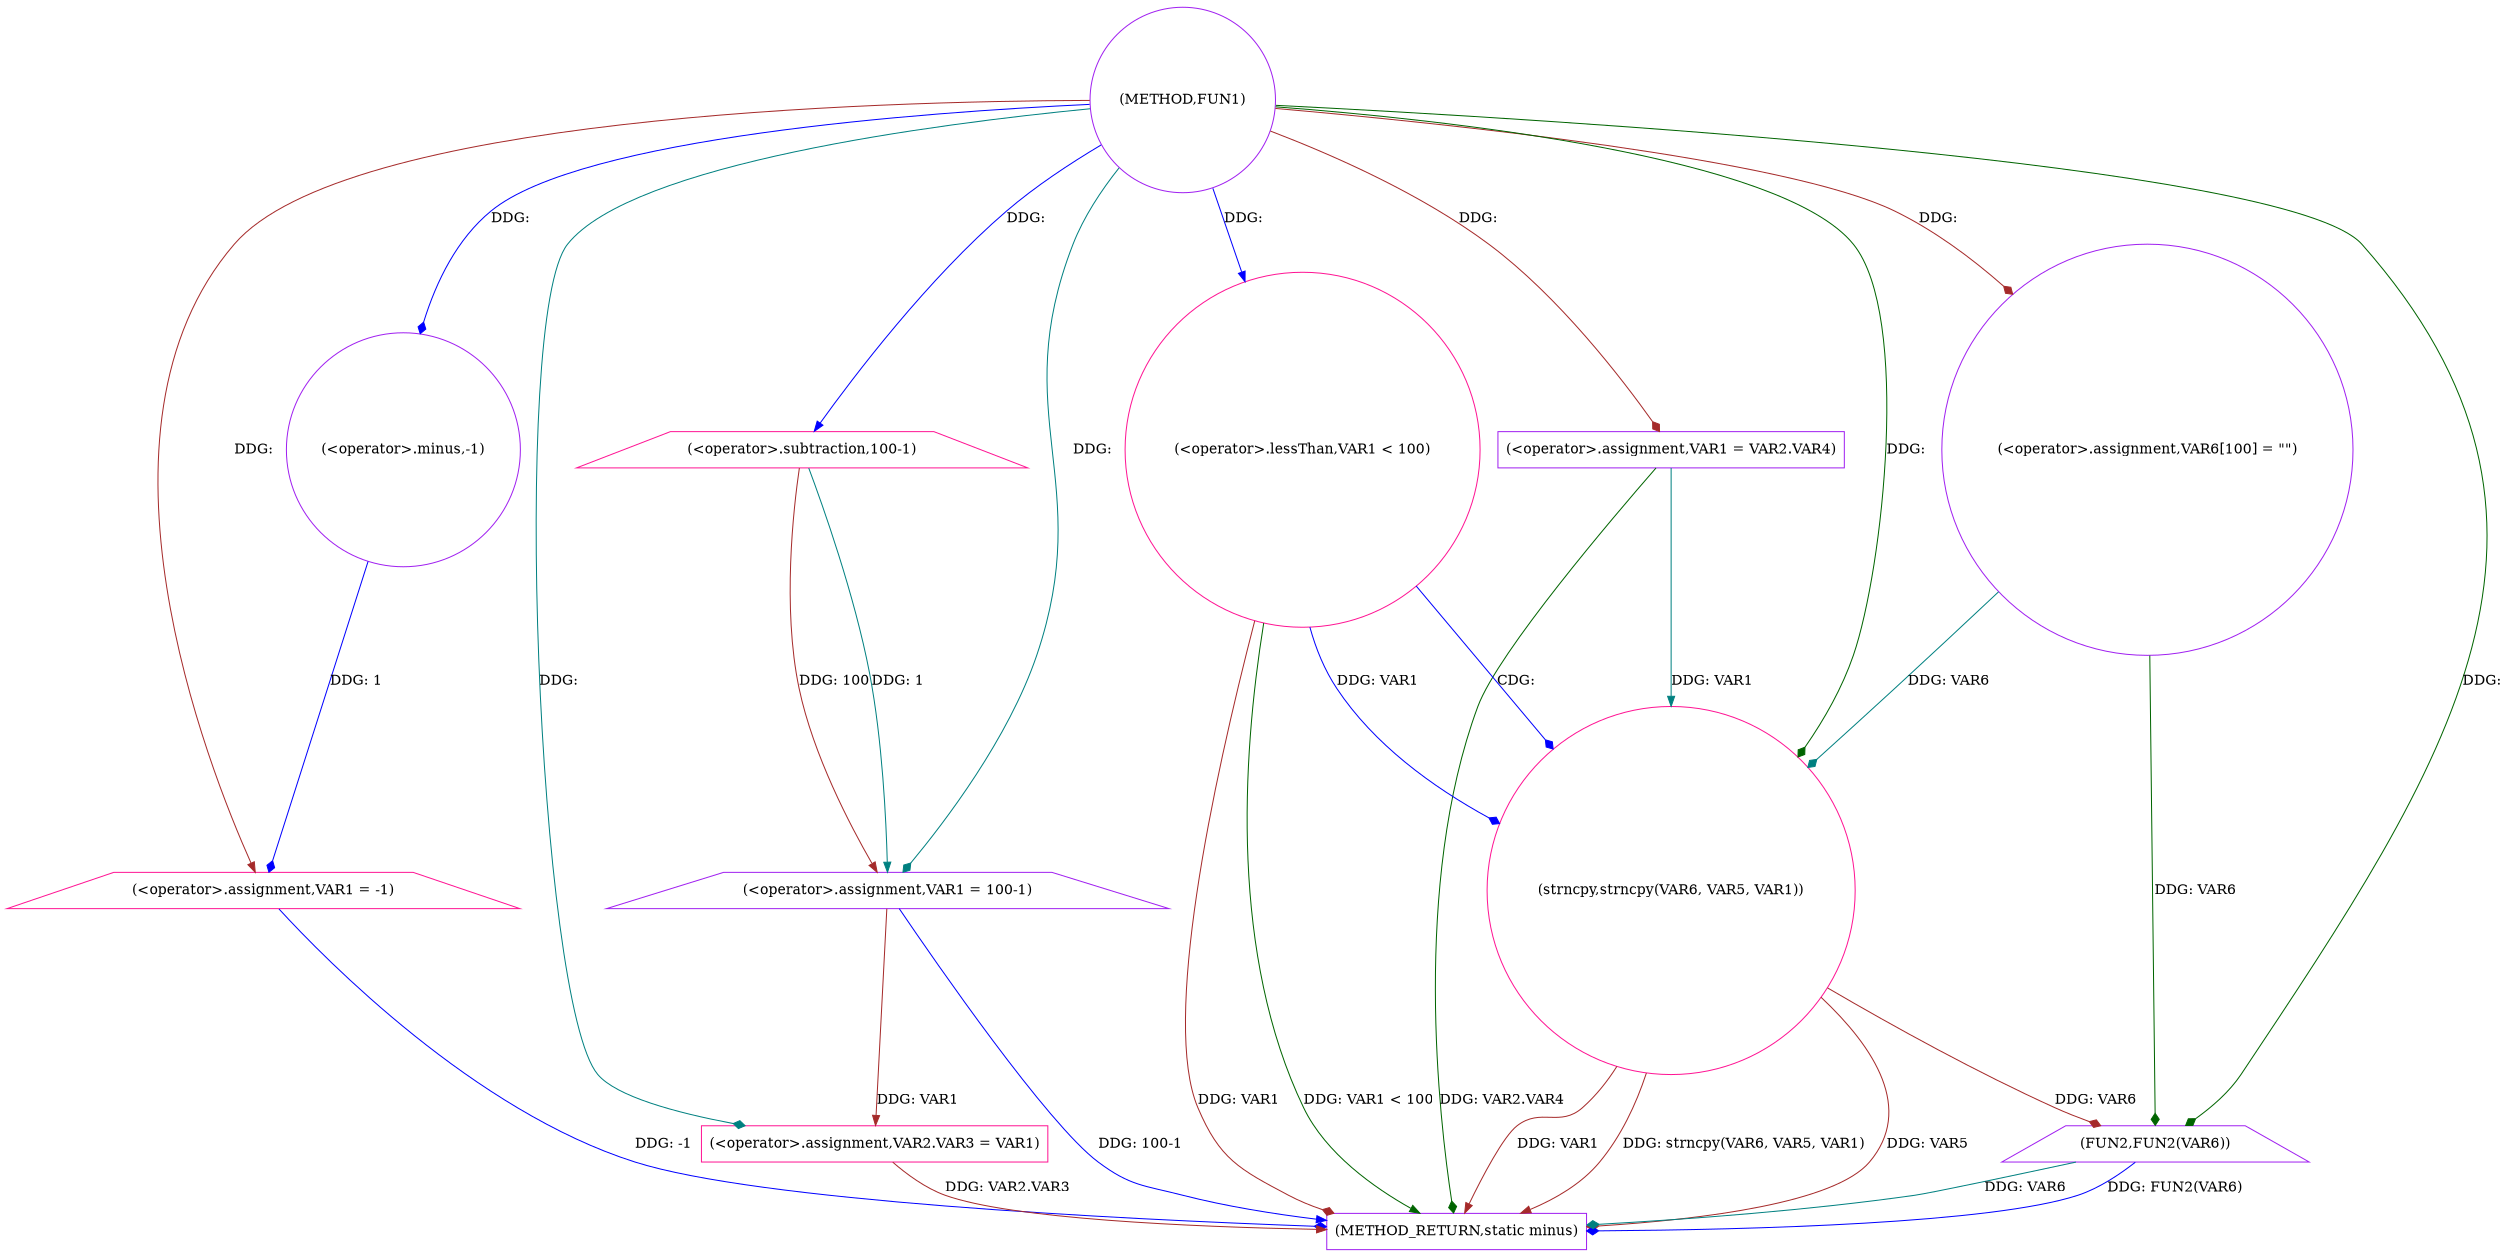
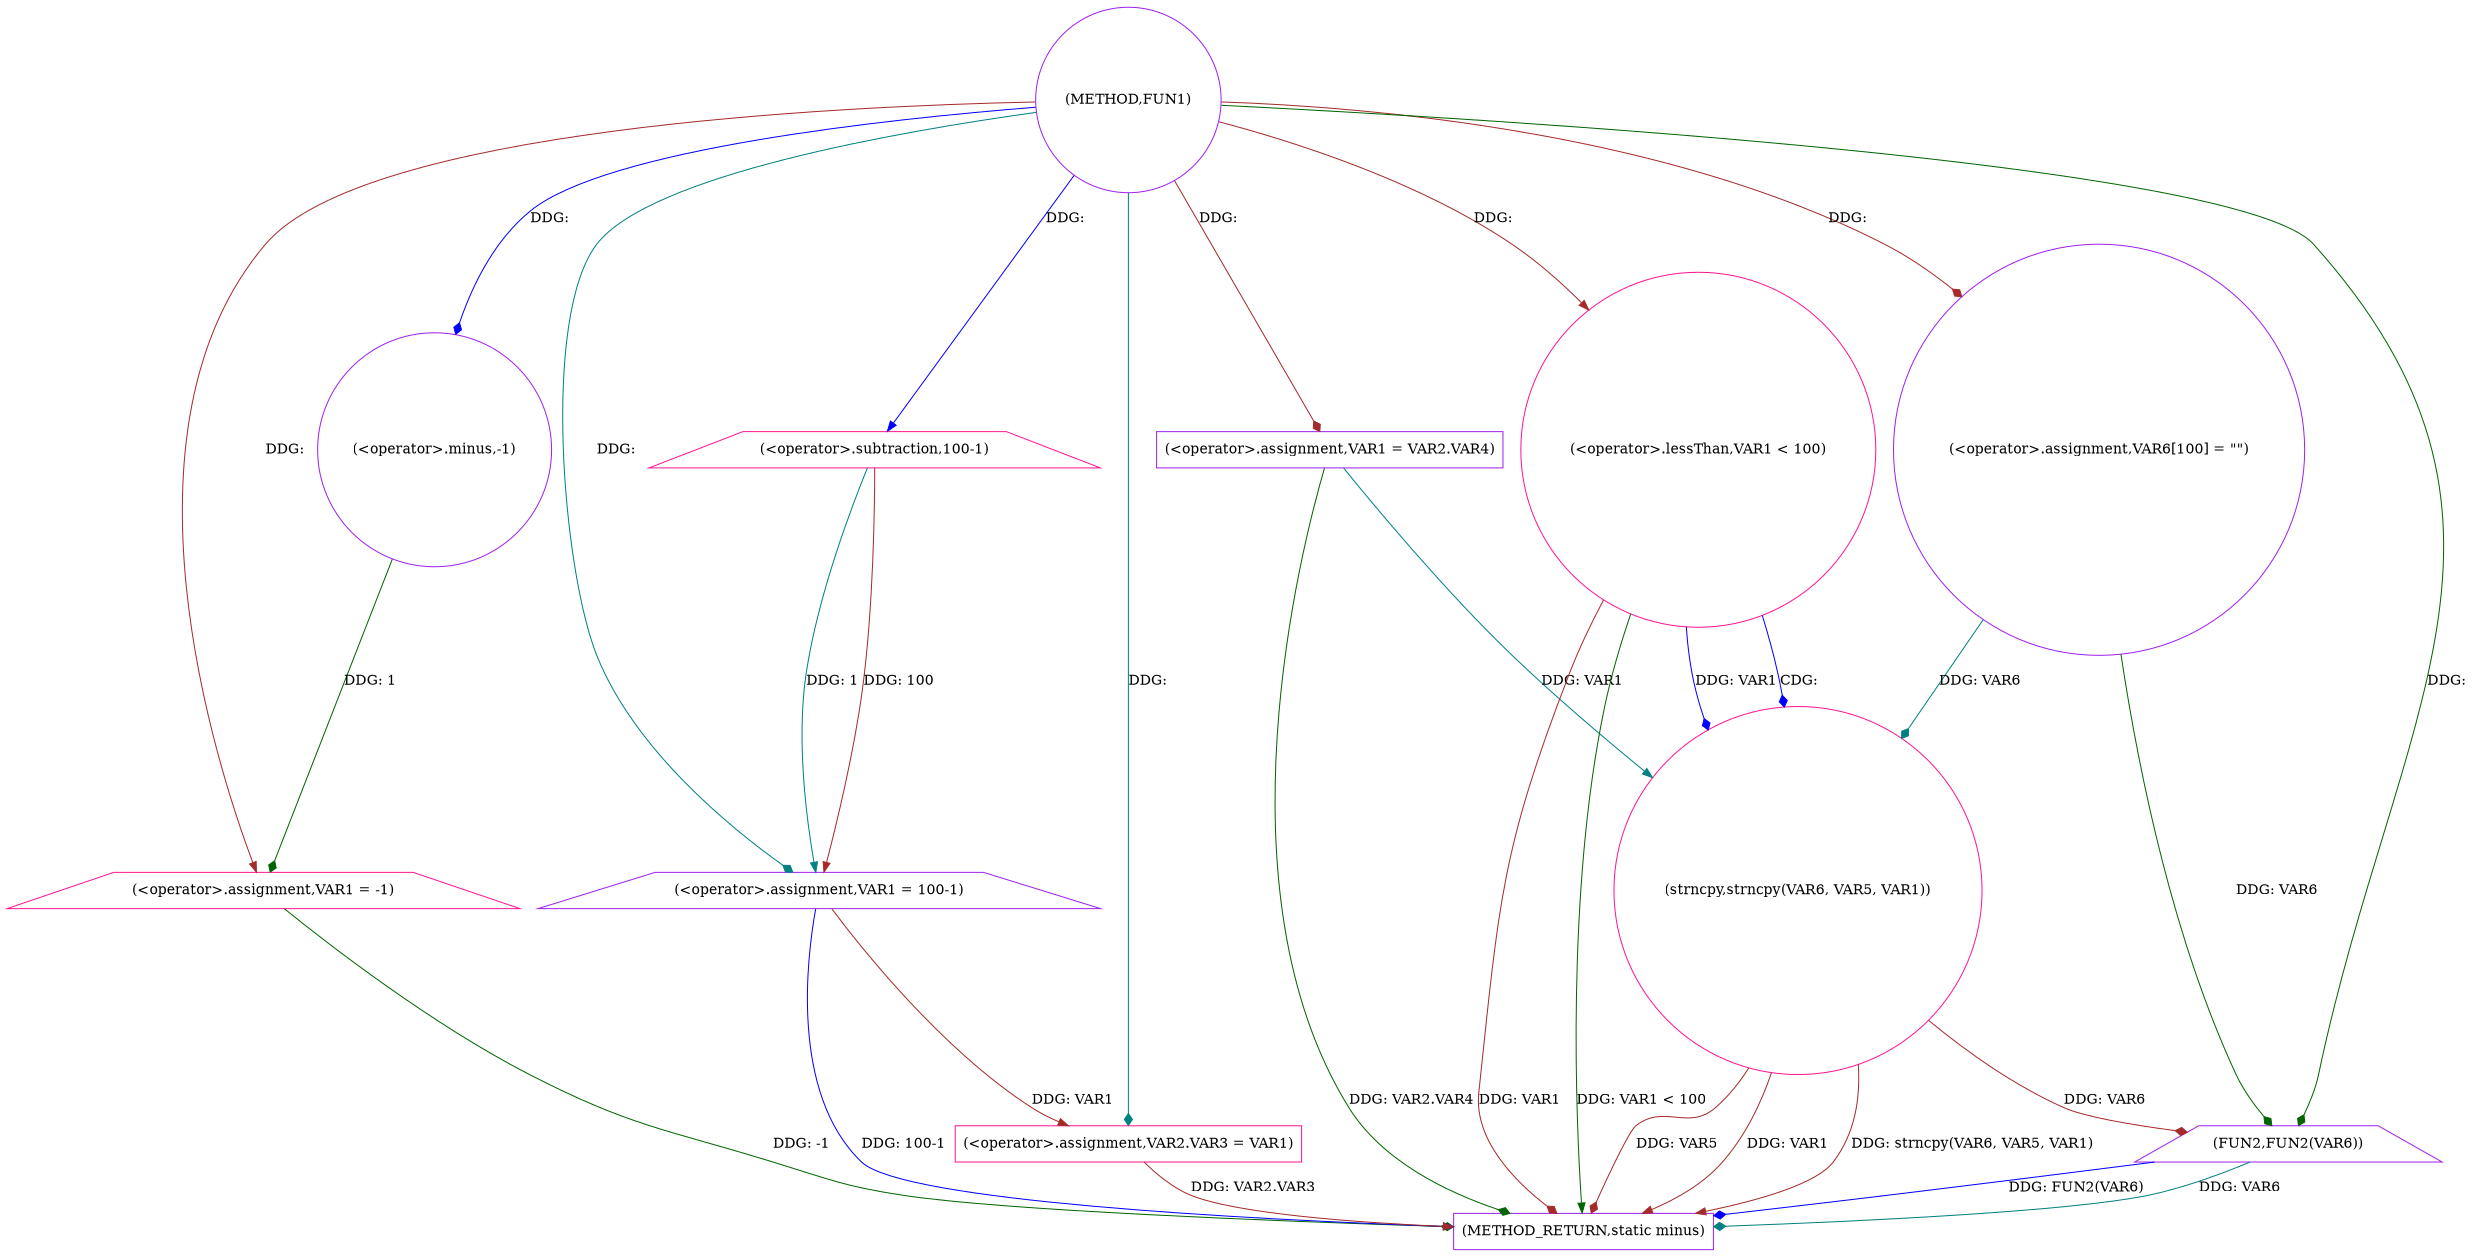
edge "(METHOD,FUN1)" -> "(strncpy,strncpy(VAR6, VAR5, VAR1))": removed, label "DDG:"
edge "(METHOD,FUN1)" -> "(<operator>.lessThan,VAR1 < 100)": color blue -> brown
edge "(<operator>.minus,-1)" -> "(<operator>.assignment,VAR1 = -1)": color blue -> darkgreen
edge "(<operator>.assignment,VAR1 = -1)" -> "(METHOD_RETURN,static minus)": color blue -> darkgreen
